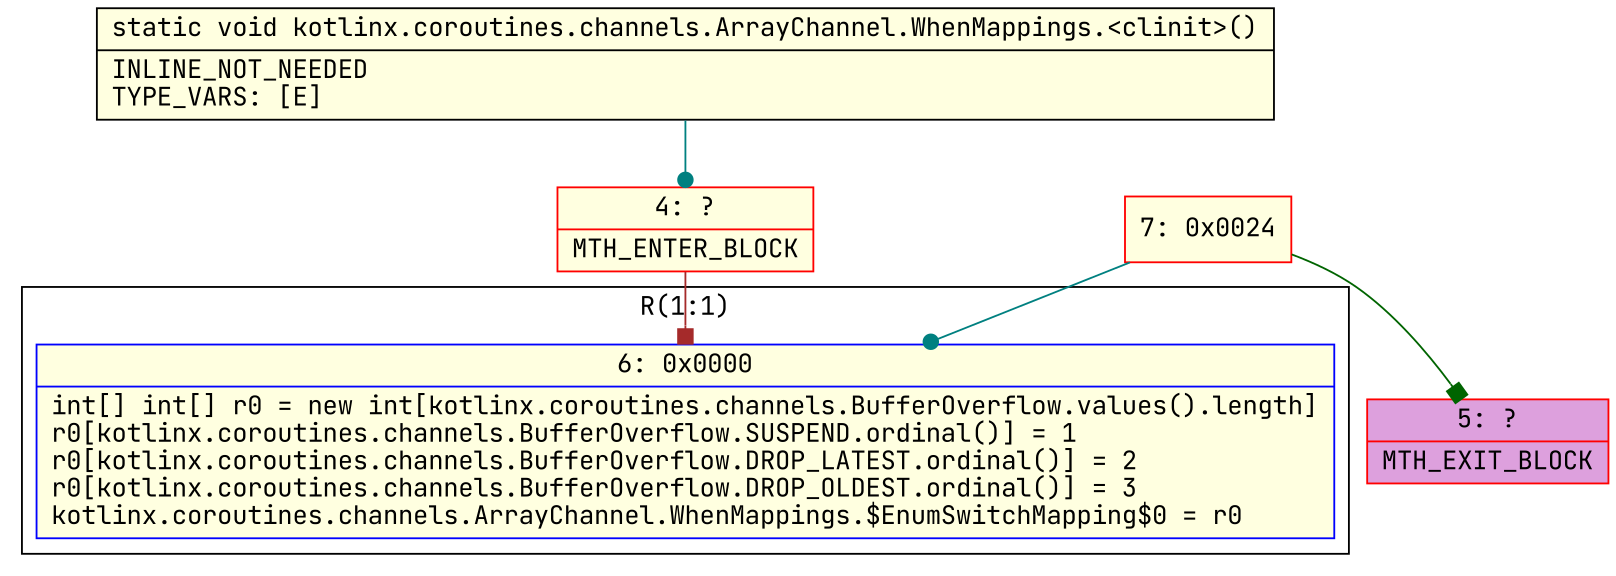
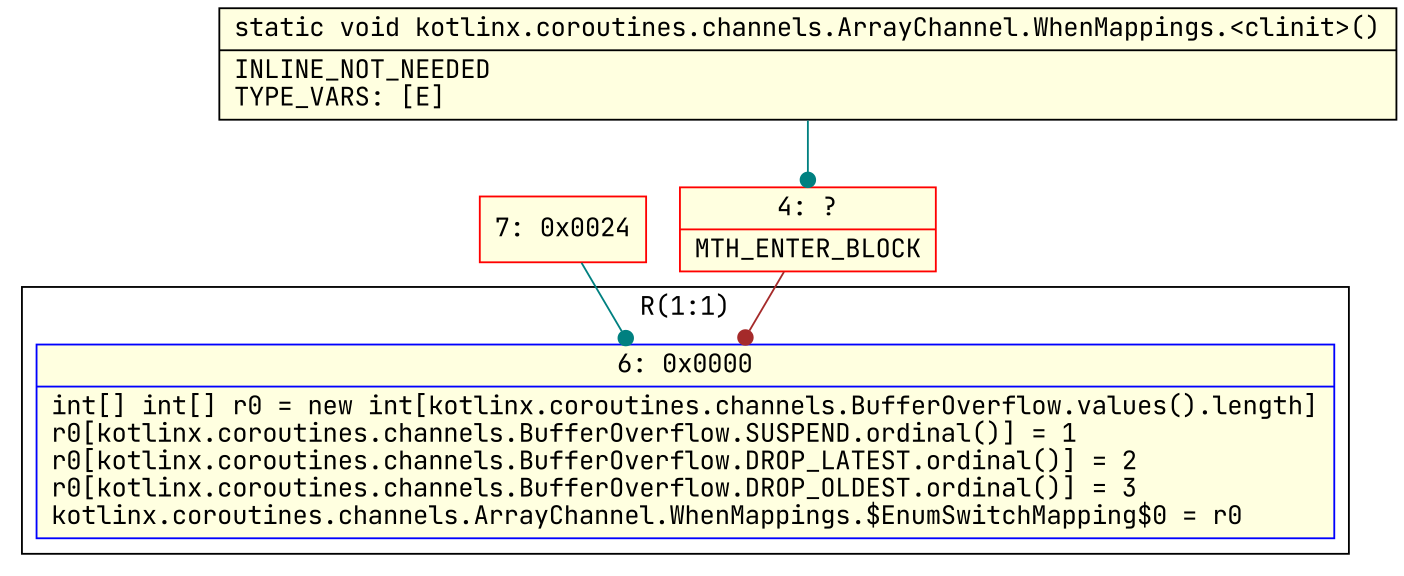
edge "4: ?" -> "6: 0x0000": arrowhead box -> dot
node "5: ?": removed
